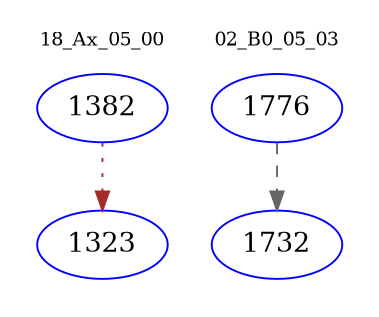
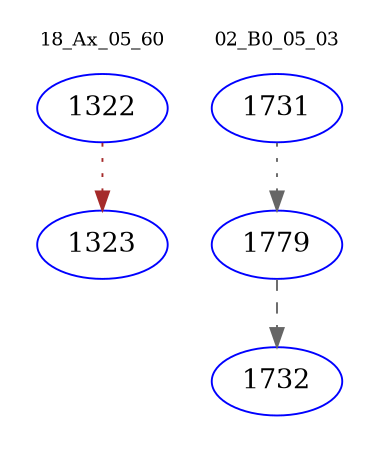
cluster "18_Ax_05_00": label "18_Ax_05_00" -> "18_Ax_05_60"
node "1382": label "1382" -> "1322"
node "1776": label "1776" -> "1779"
node "1731": added
